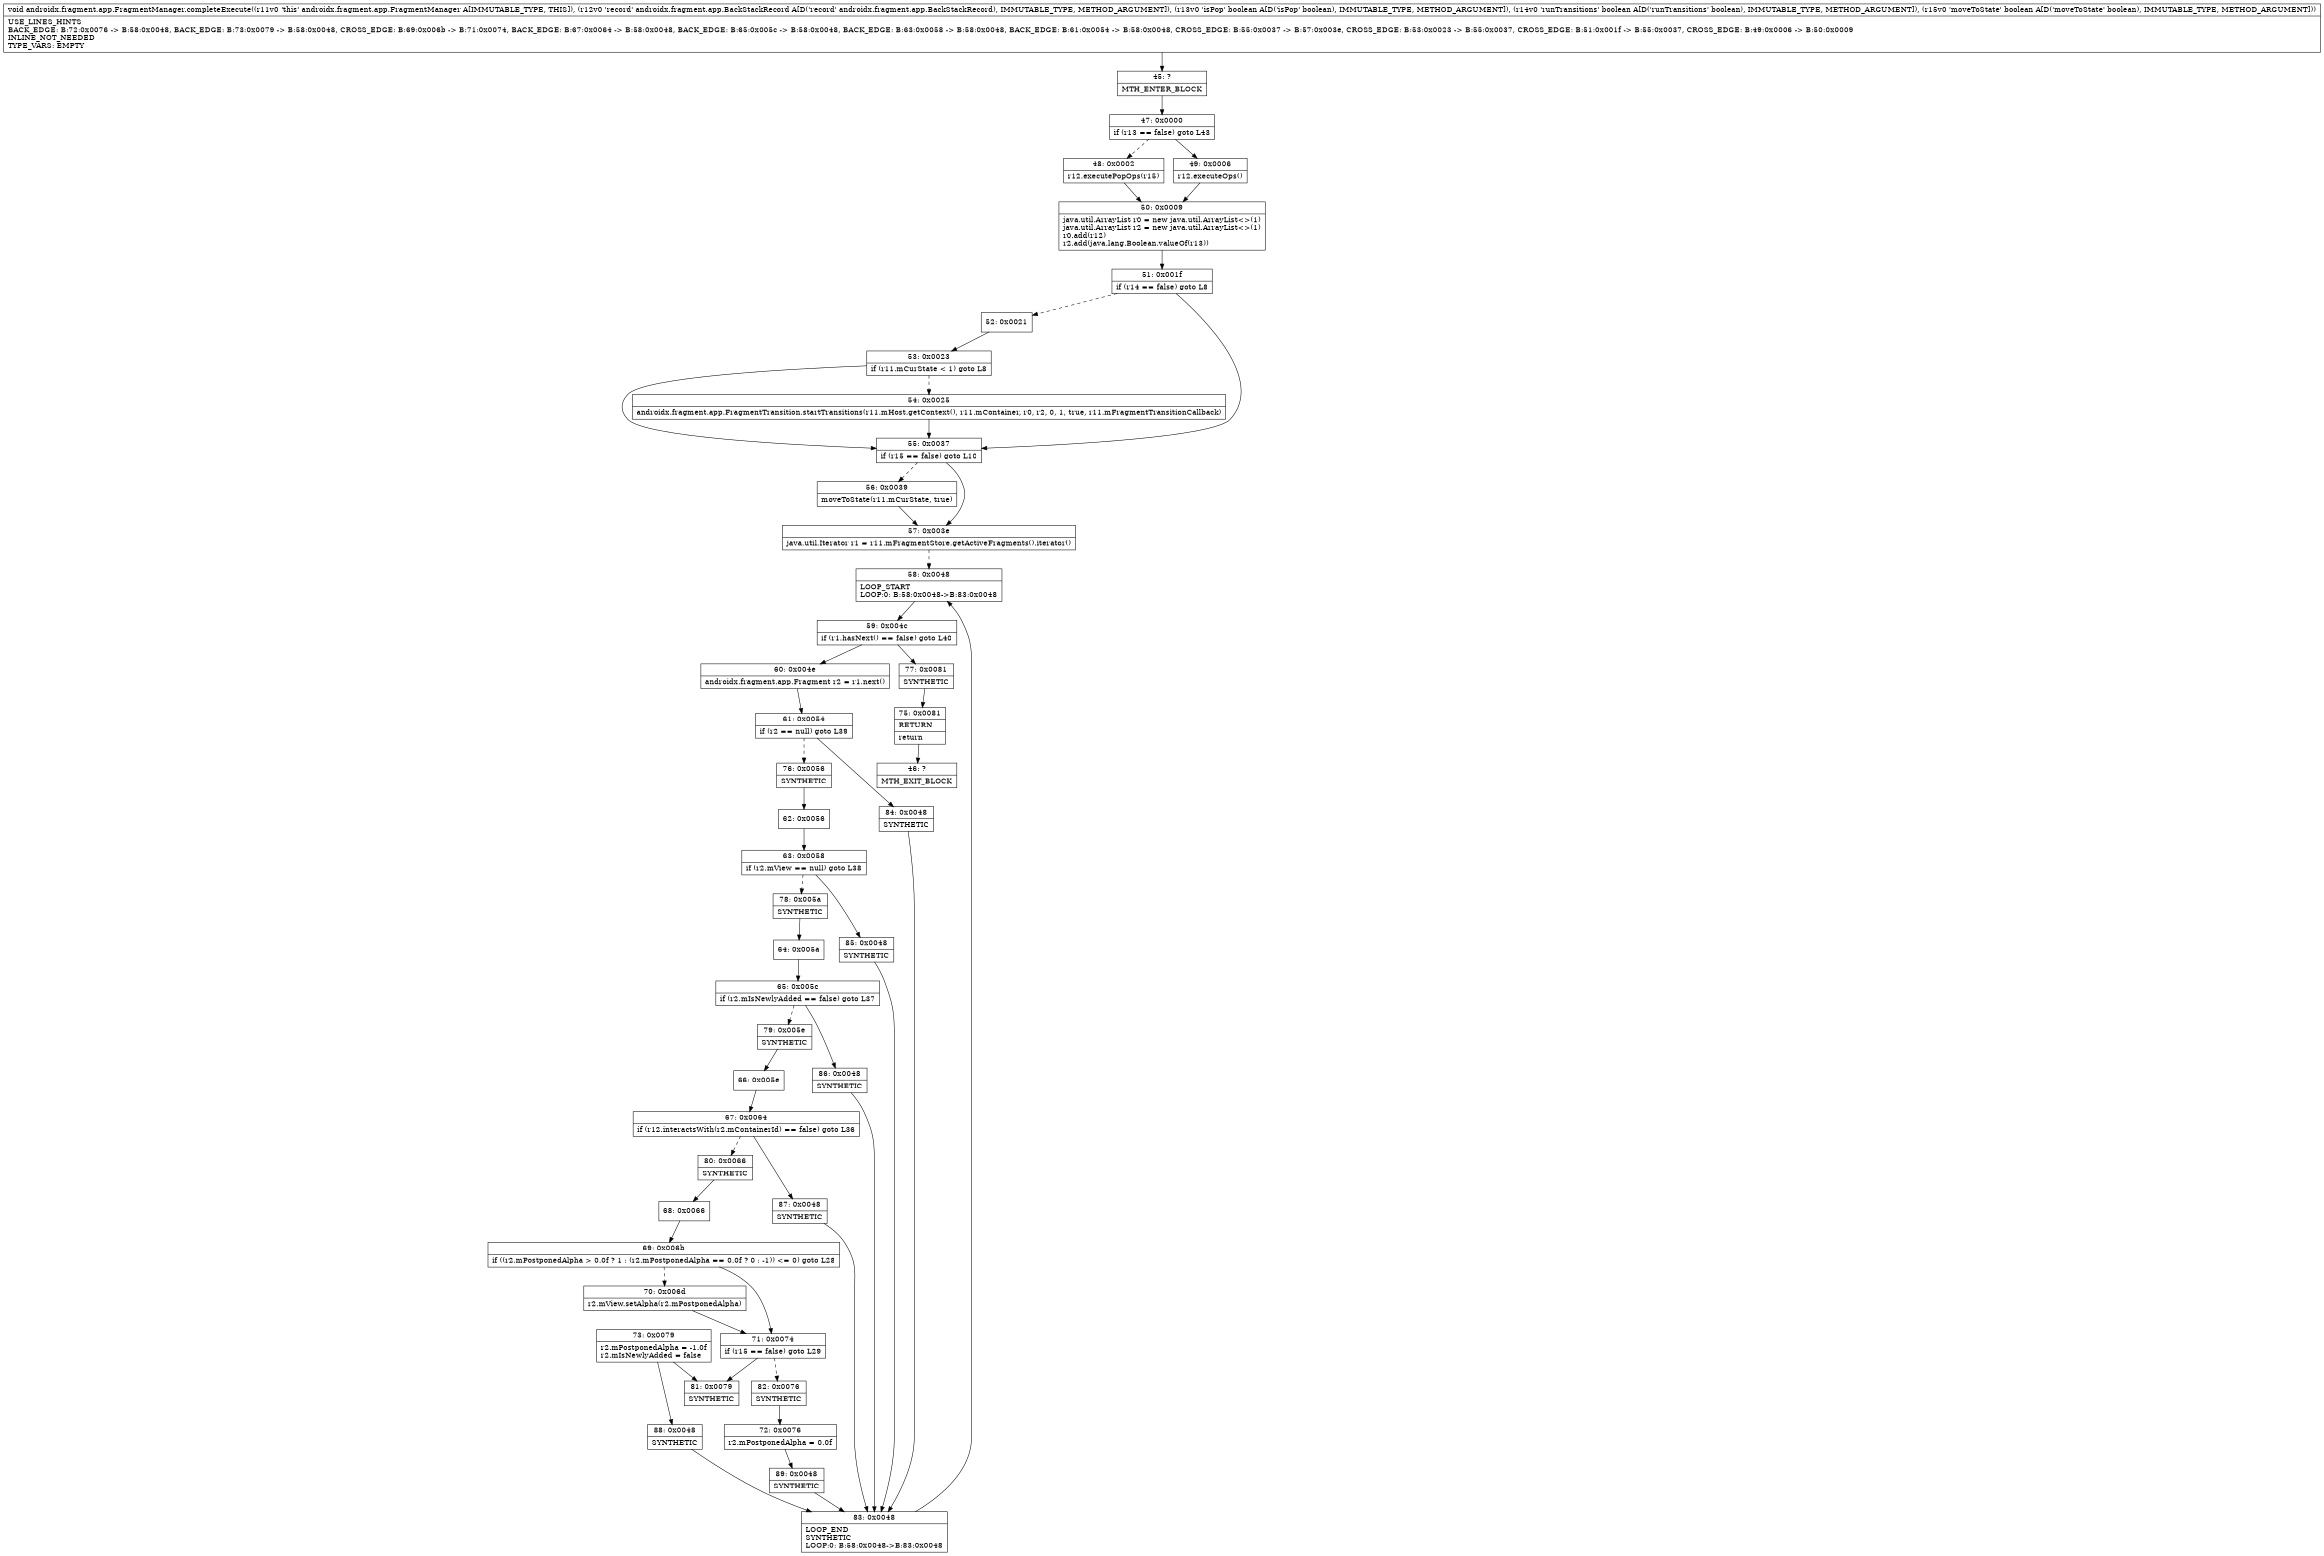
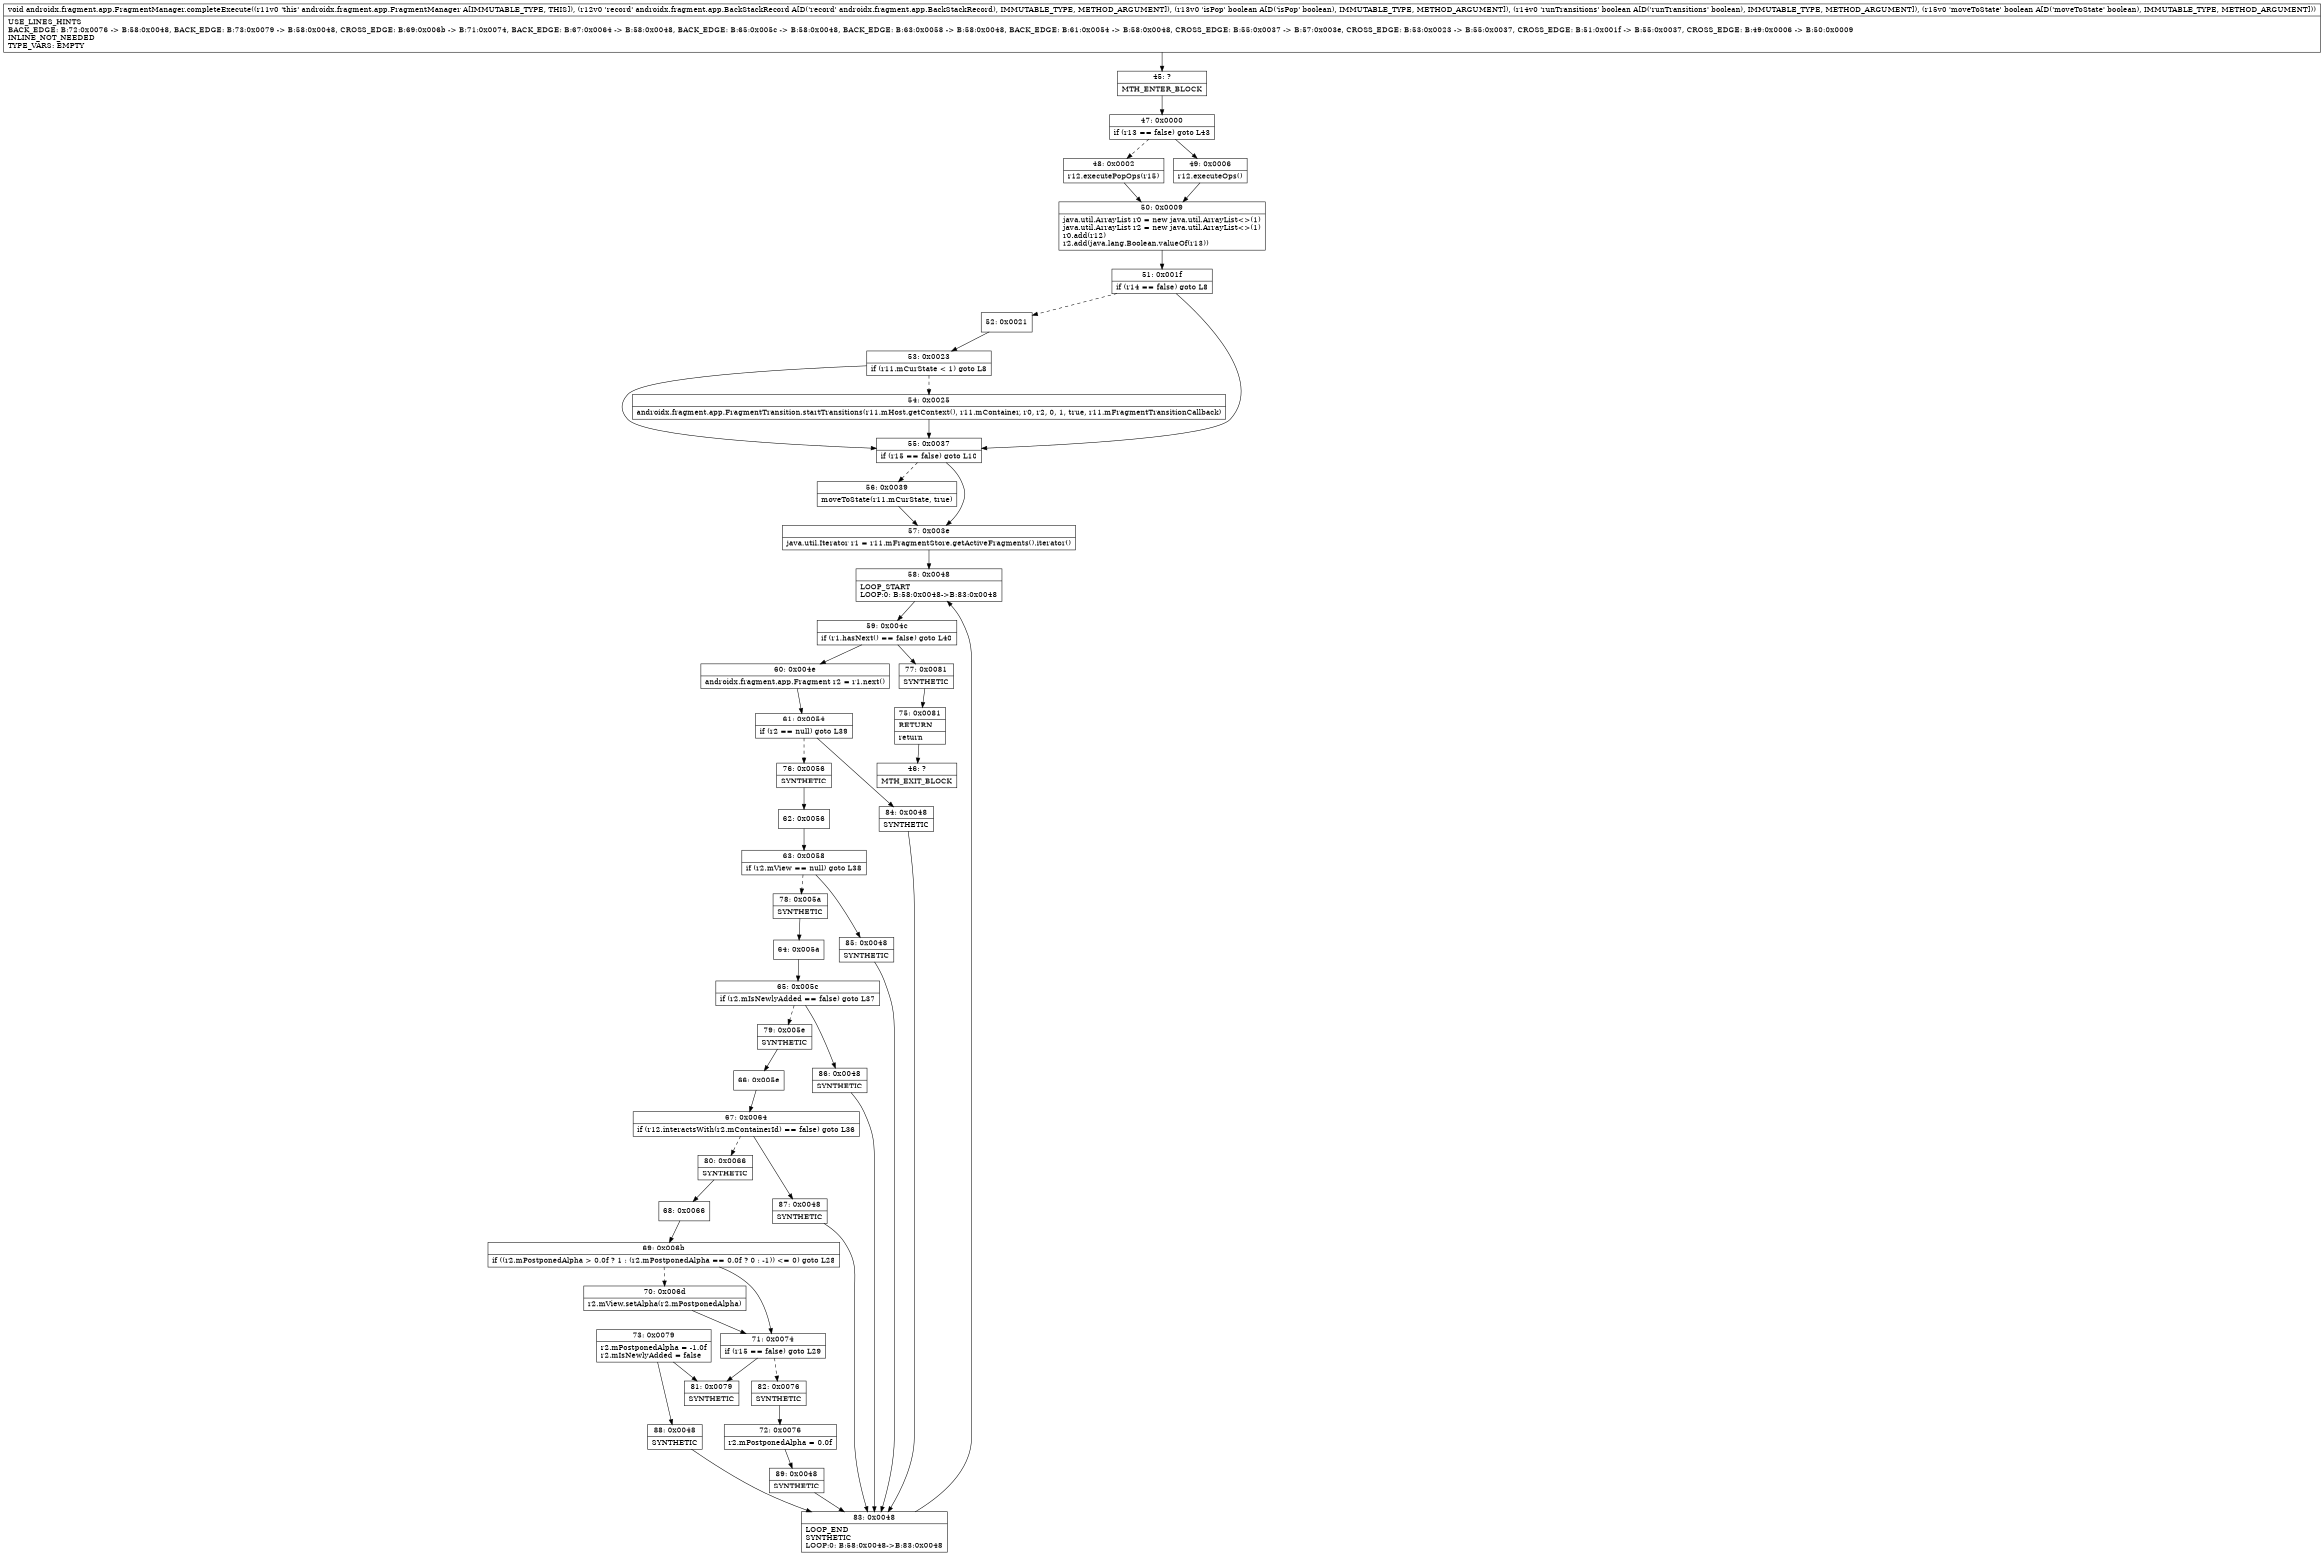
edge "57: 0x003e" -> "58: 0x0048": style dashed -> solid
